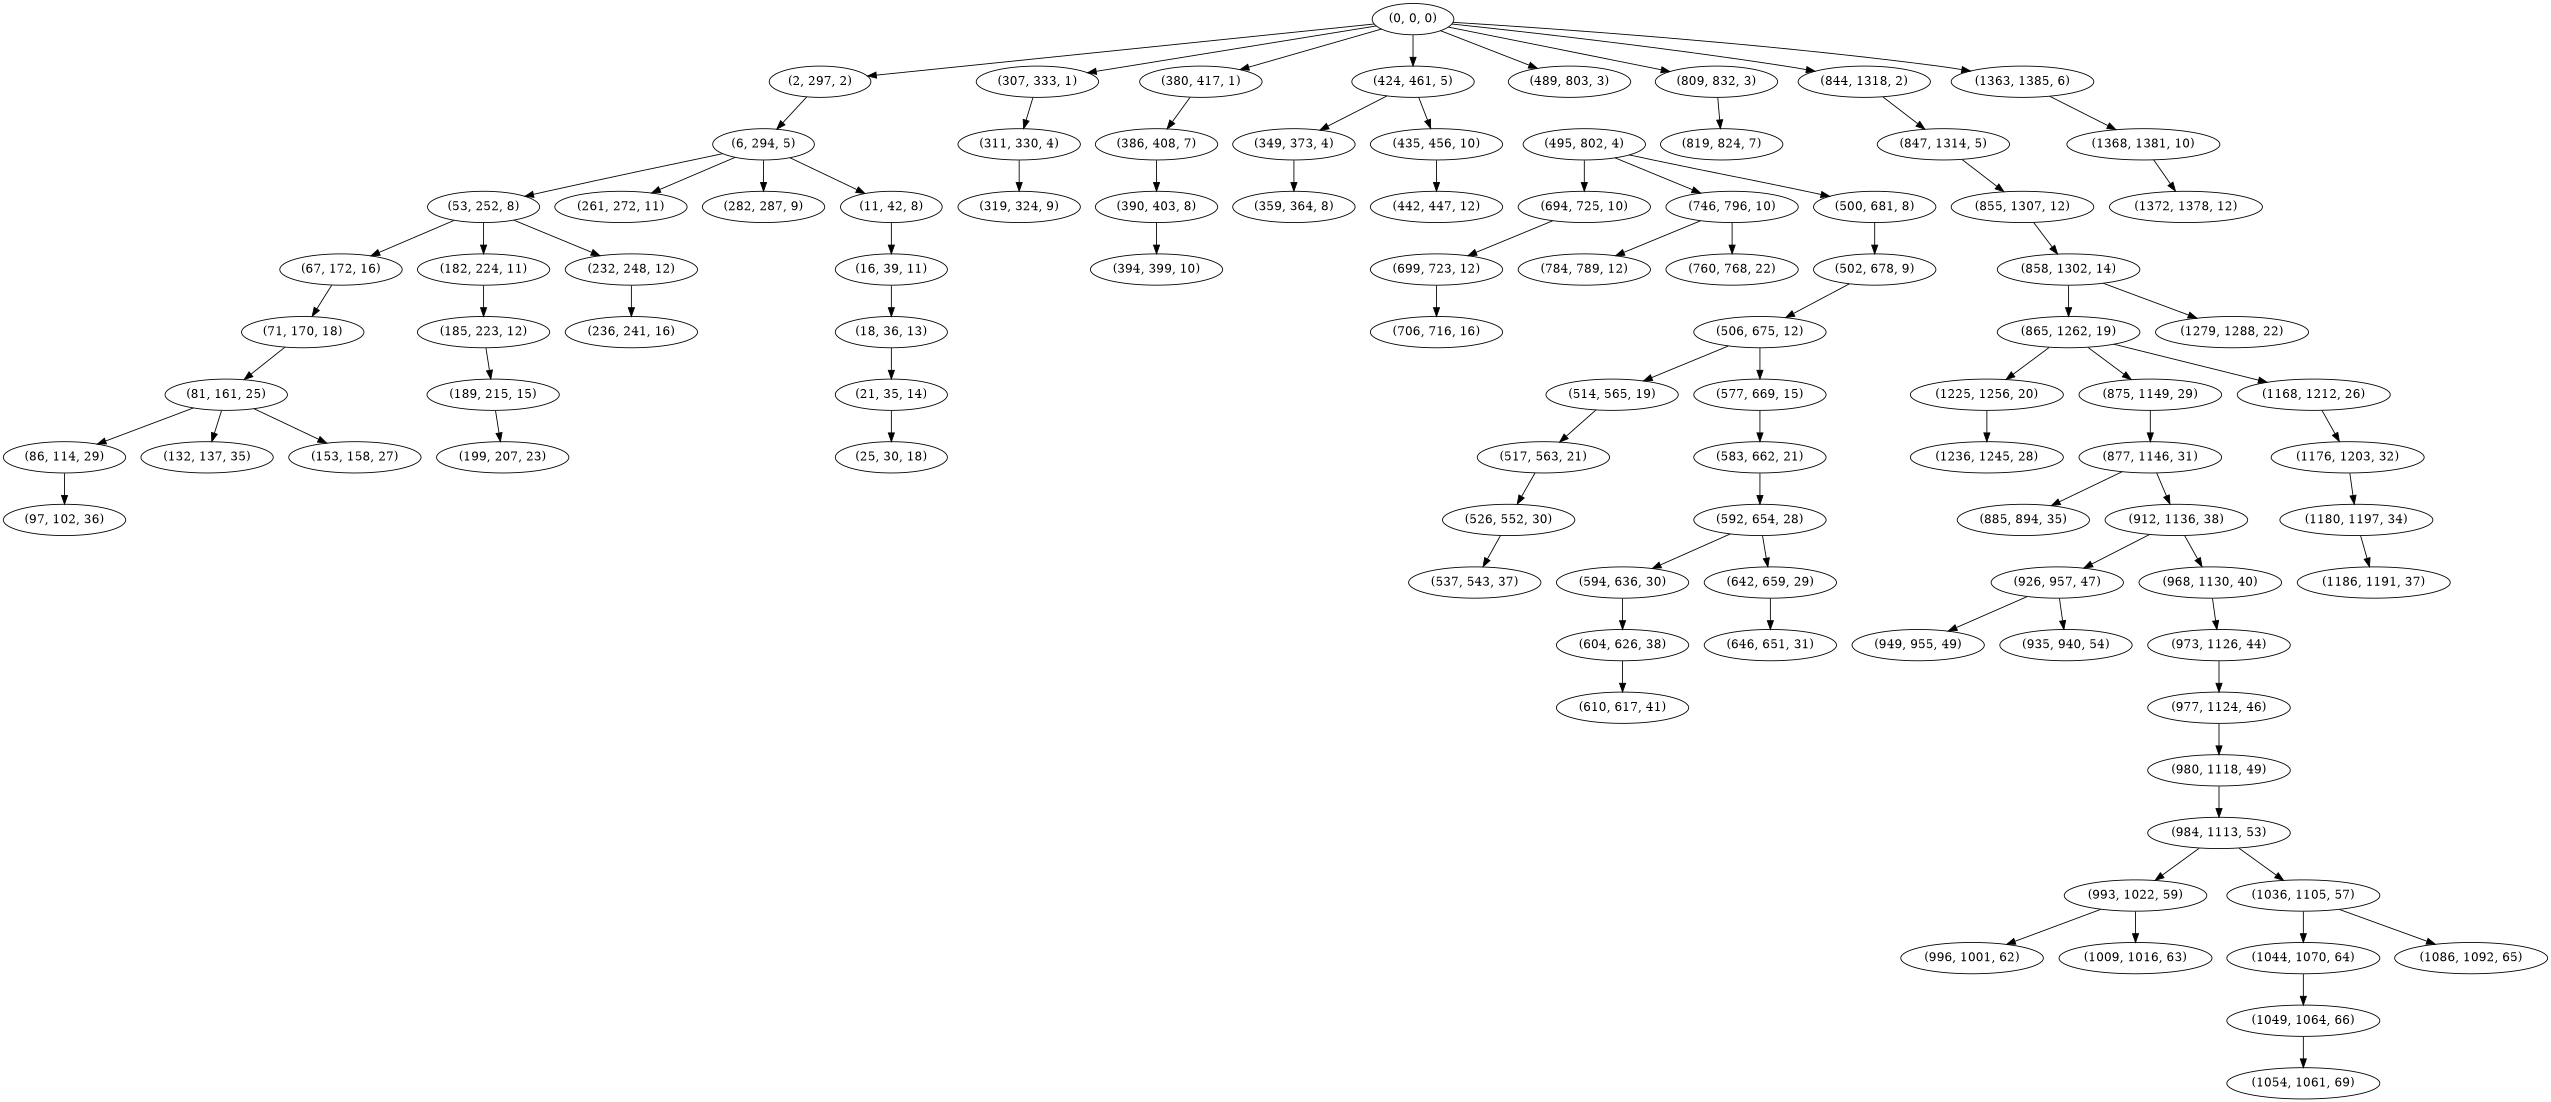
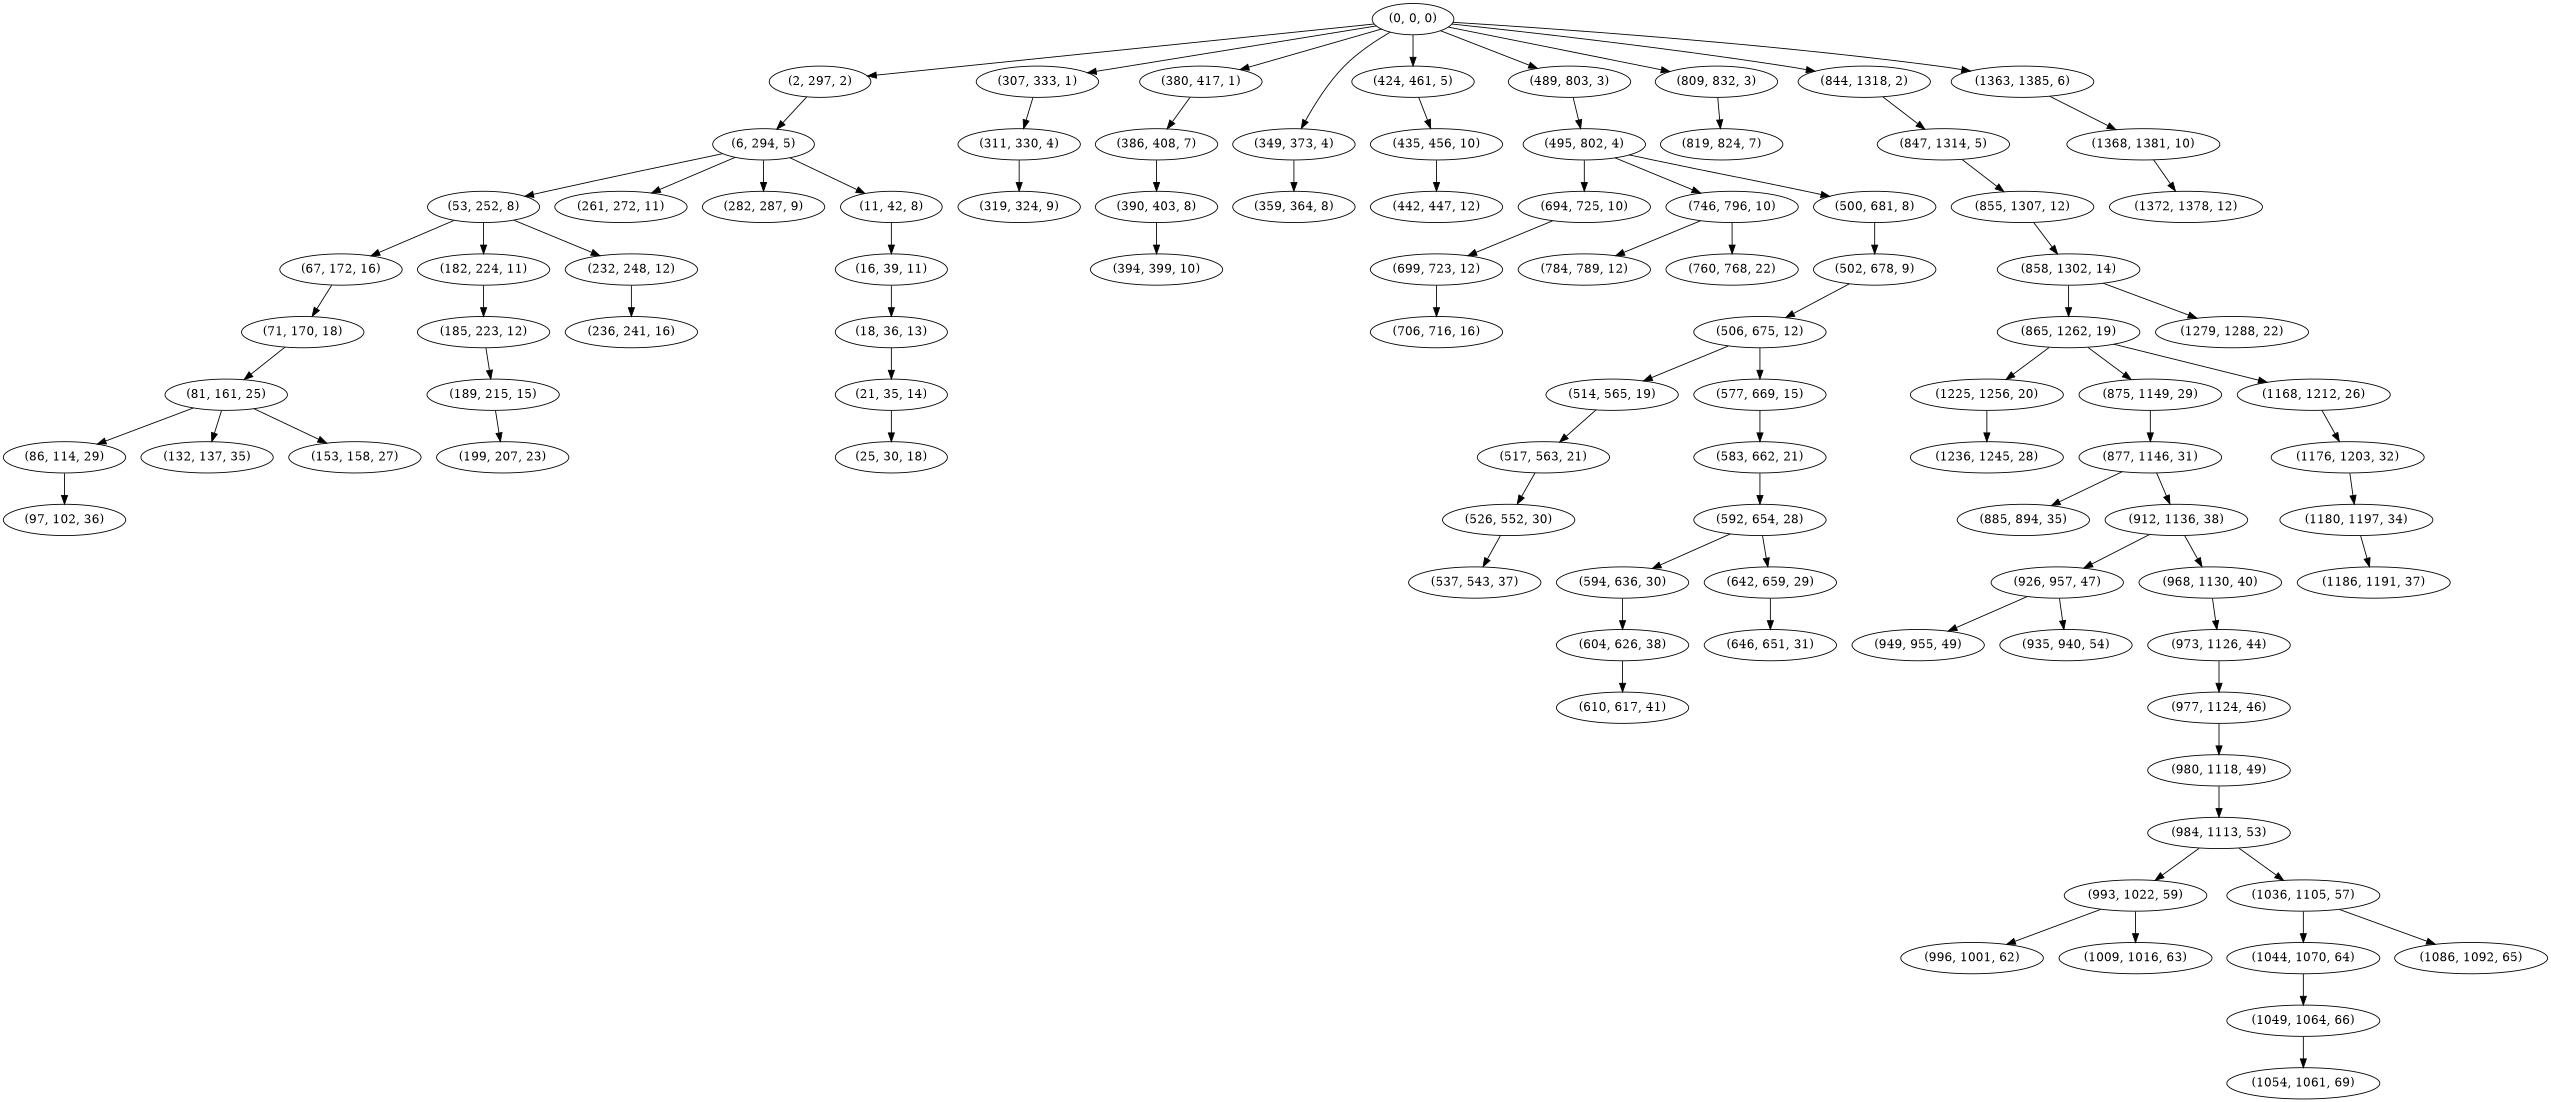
edge "(489, 803, 3)" -> "(495, 802, 4)": added
edge "(424, 461, 5)" -> "(349, 373, 4)": now "(0, 0, 0)" -> "(349, 373, 4)"
